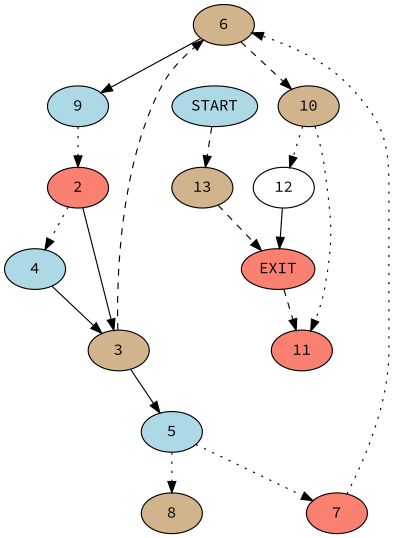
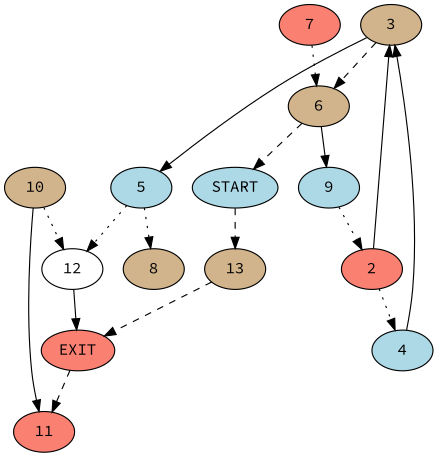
edge "6" -> "10": now "6" -> "START"
edge "10" -> "11": style dotted -> solid
edge "5" -> "7": now "5" -> "12"
